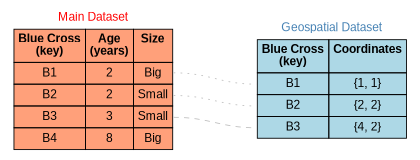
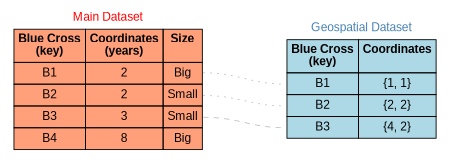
node "Main Dataset": text "Age" -> "Coordinates"
